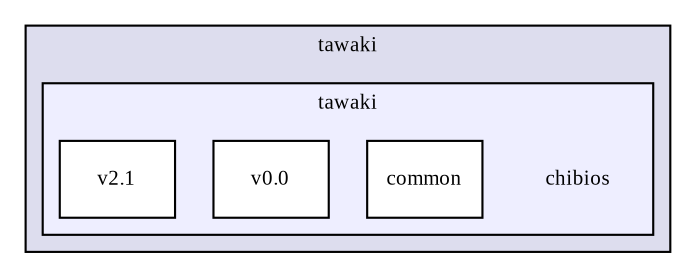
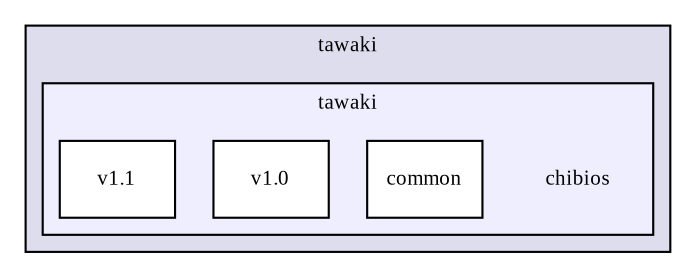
node "v2.1": label "v2.1" -> "v1.1"
node "v0.0": label "v0.0" -> "v1.0"
